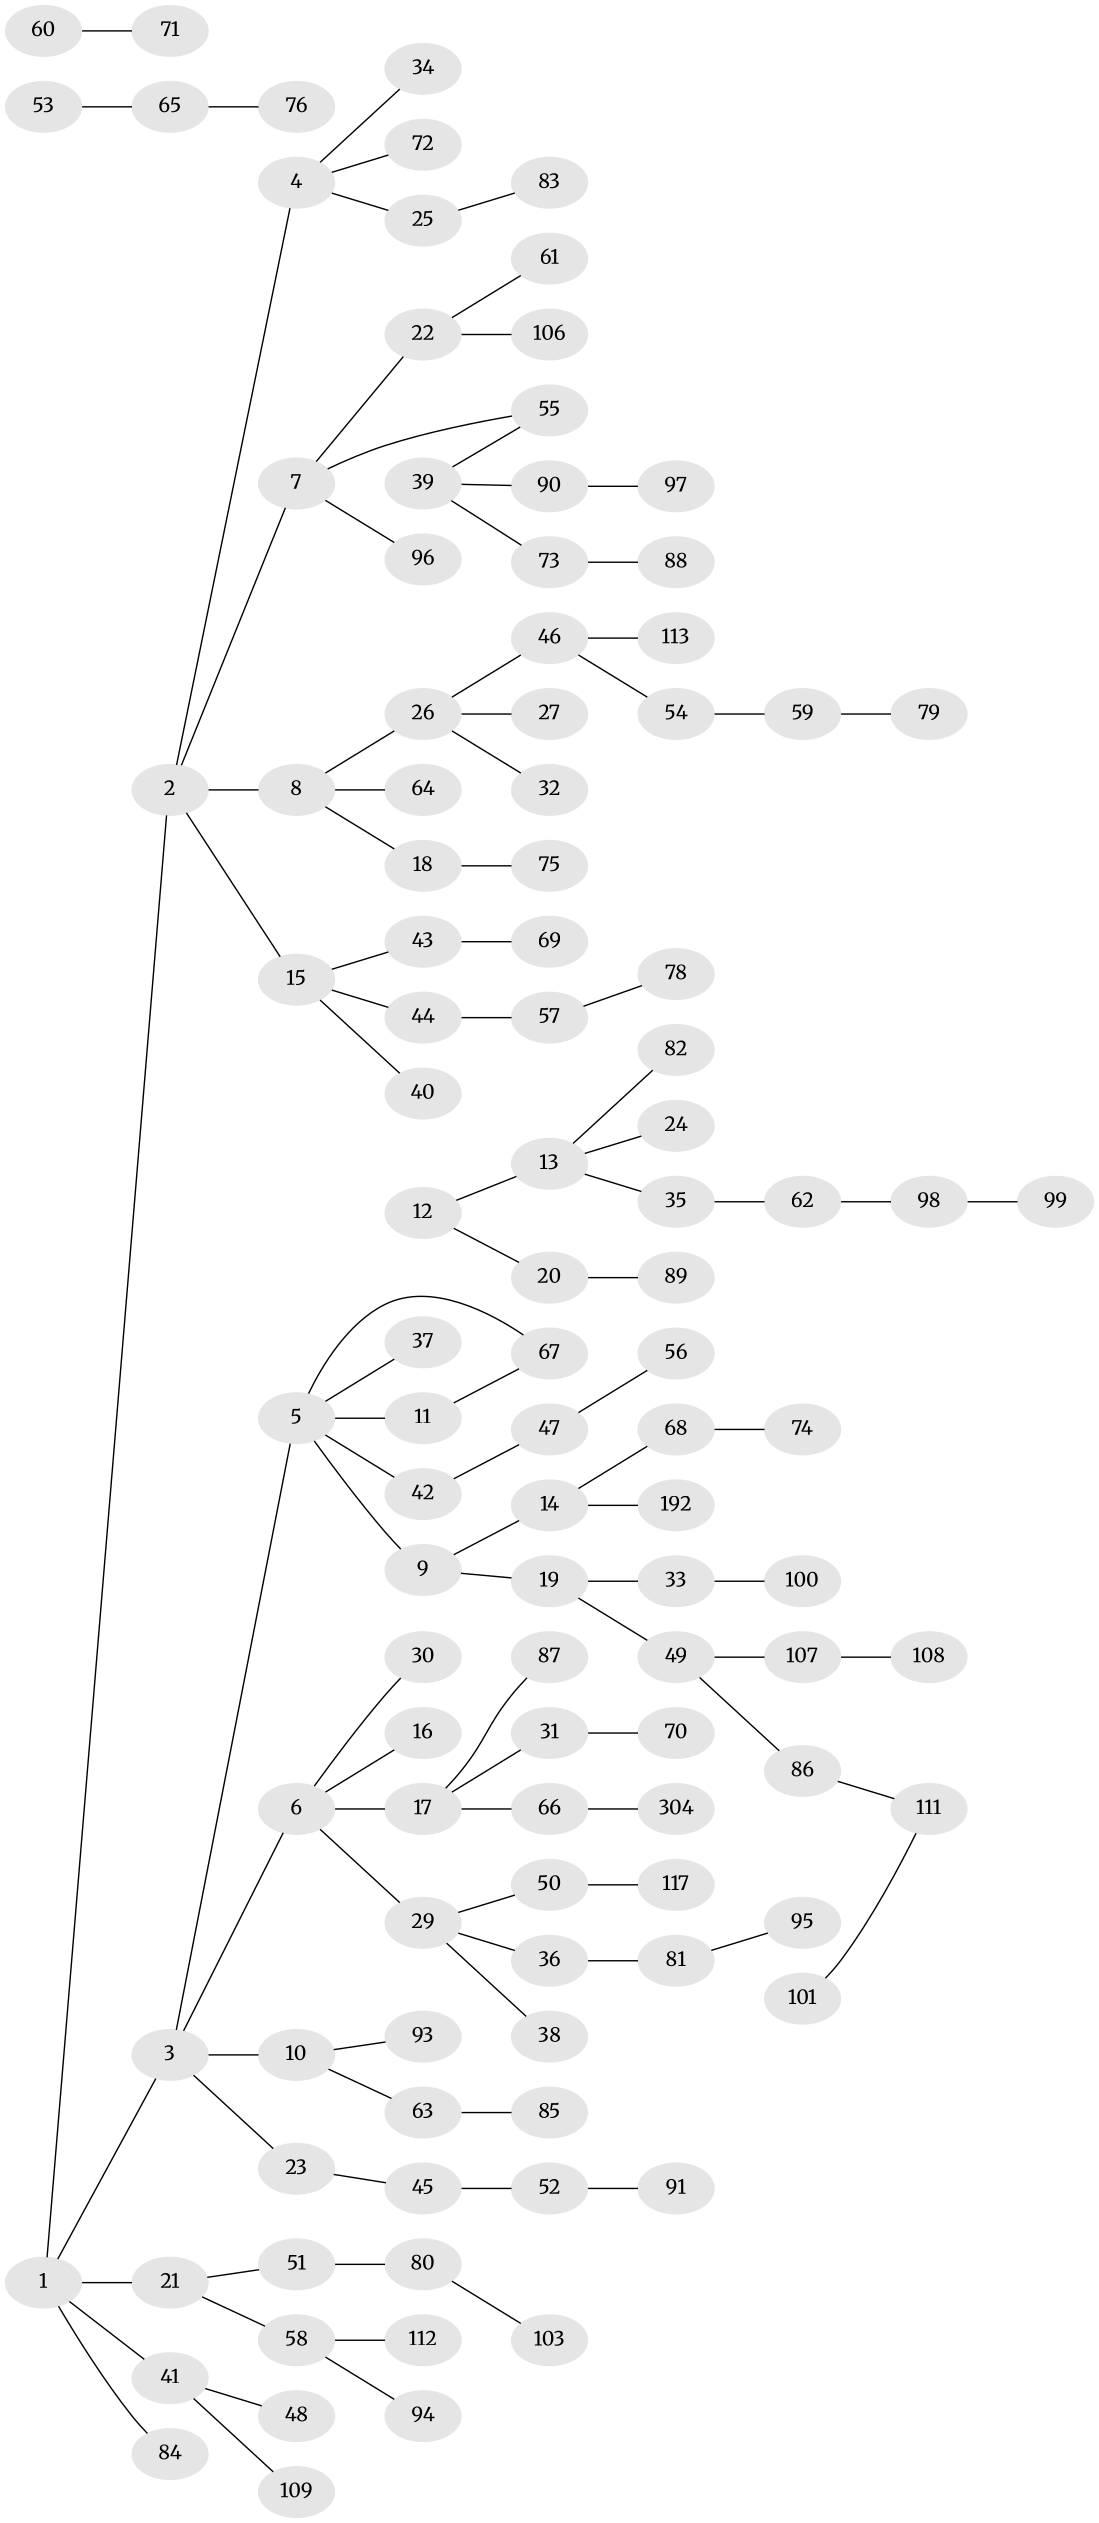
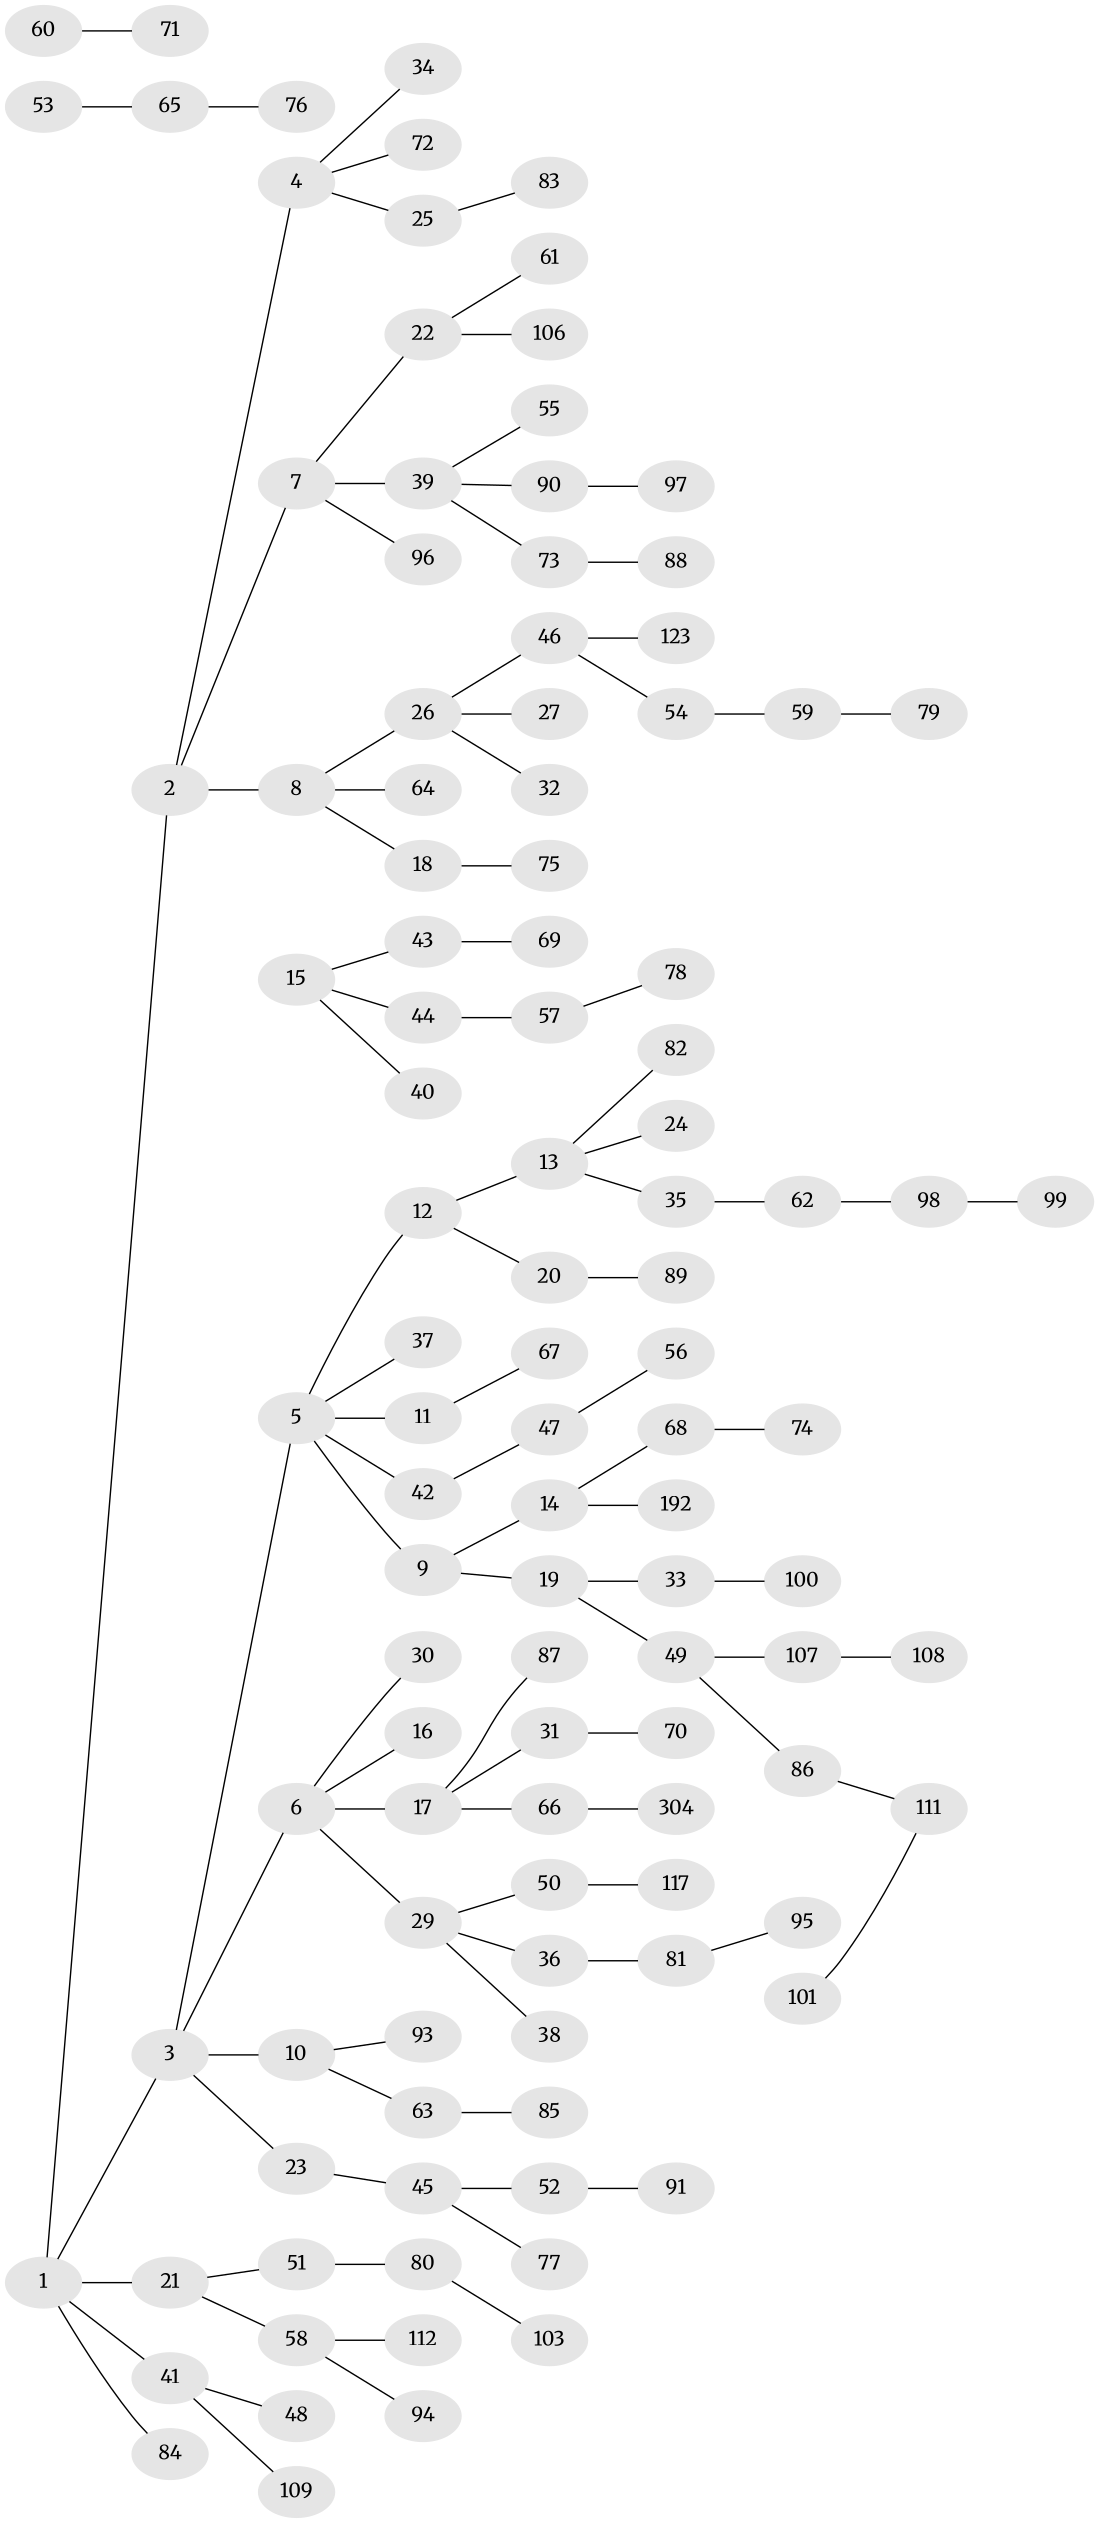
edge "55" -- "7": now "39" -- "7"
node "113": label "113" -> "123"
edge "2" -- "15": removed
edge "67" -- "5": now "12" -- "5"
node "77": added
